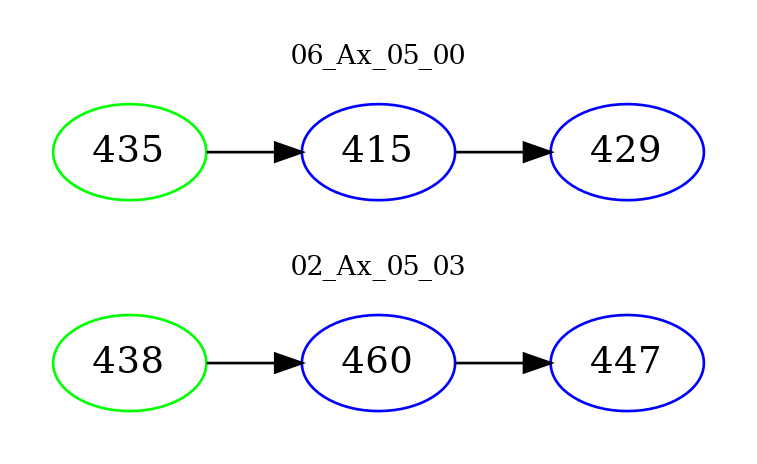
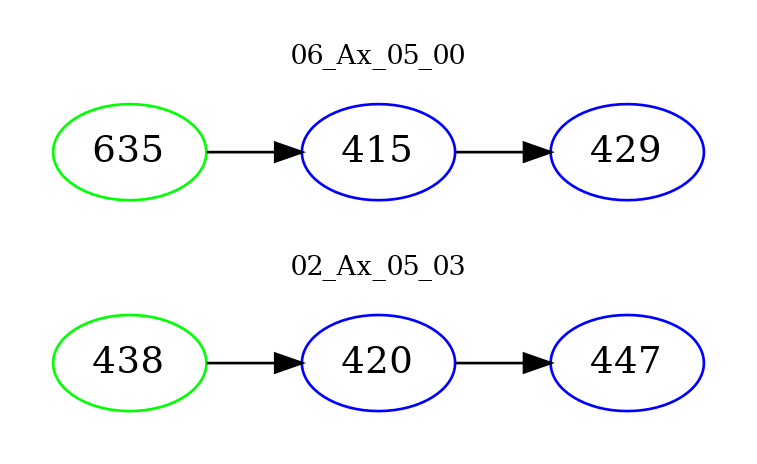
node "435": label "435" -> "635"
node "460": label "460" -> "420"
